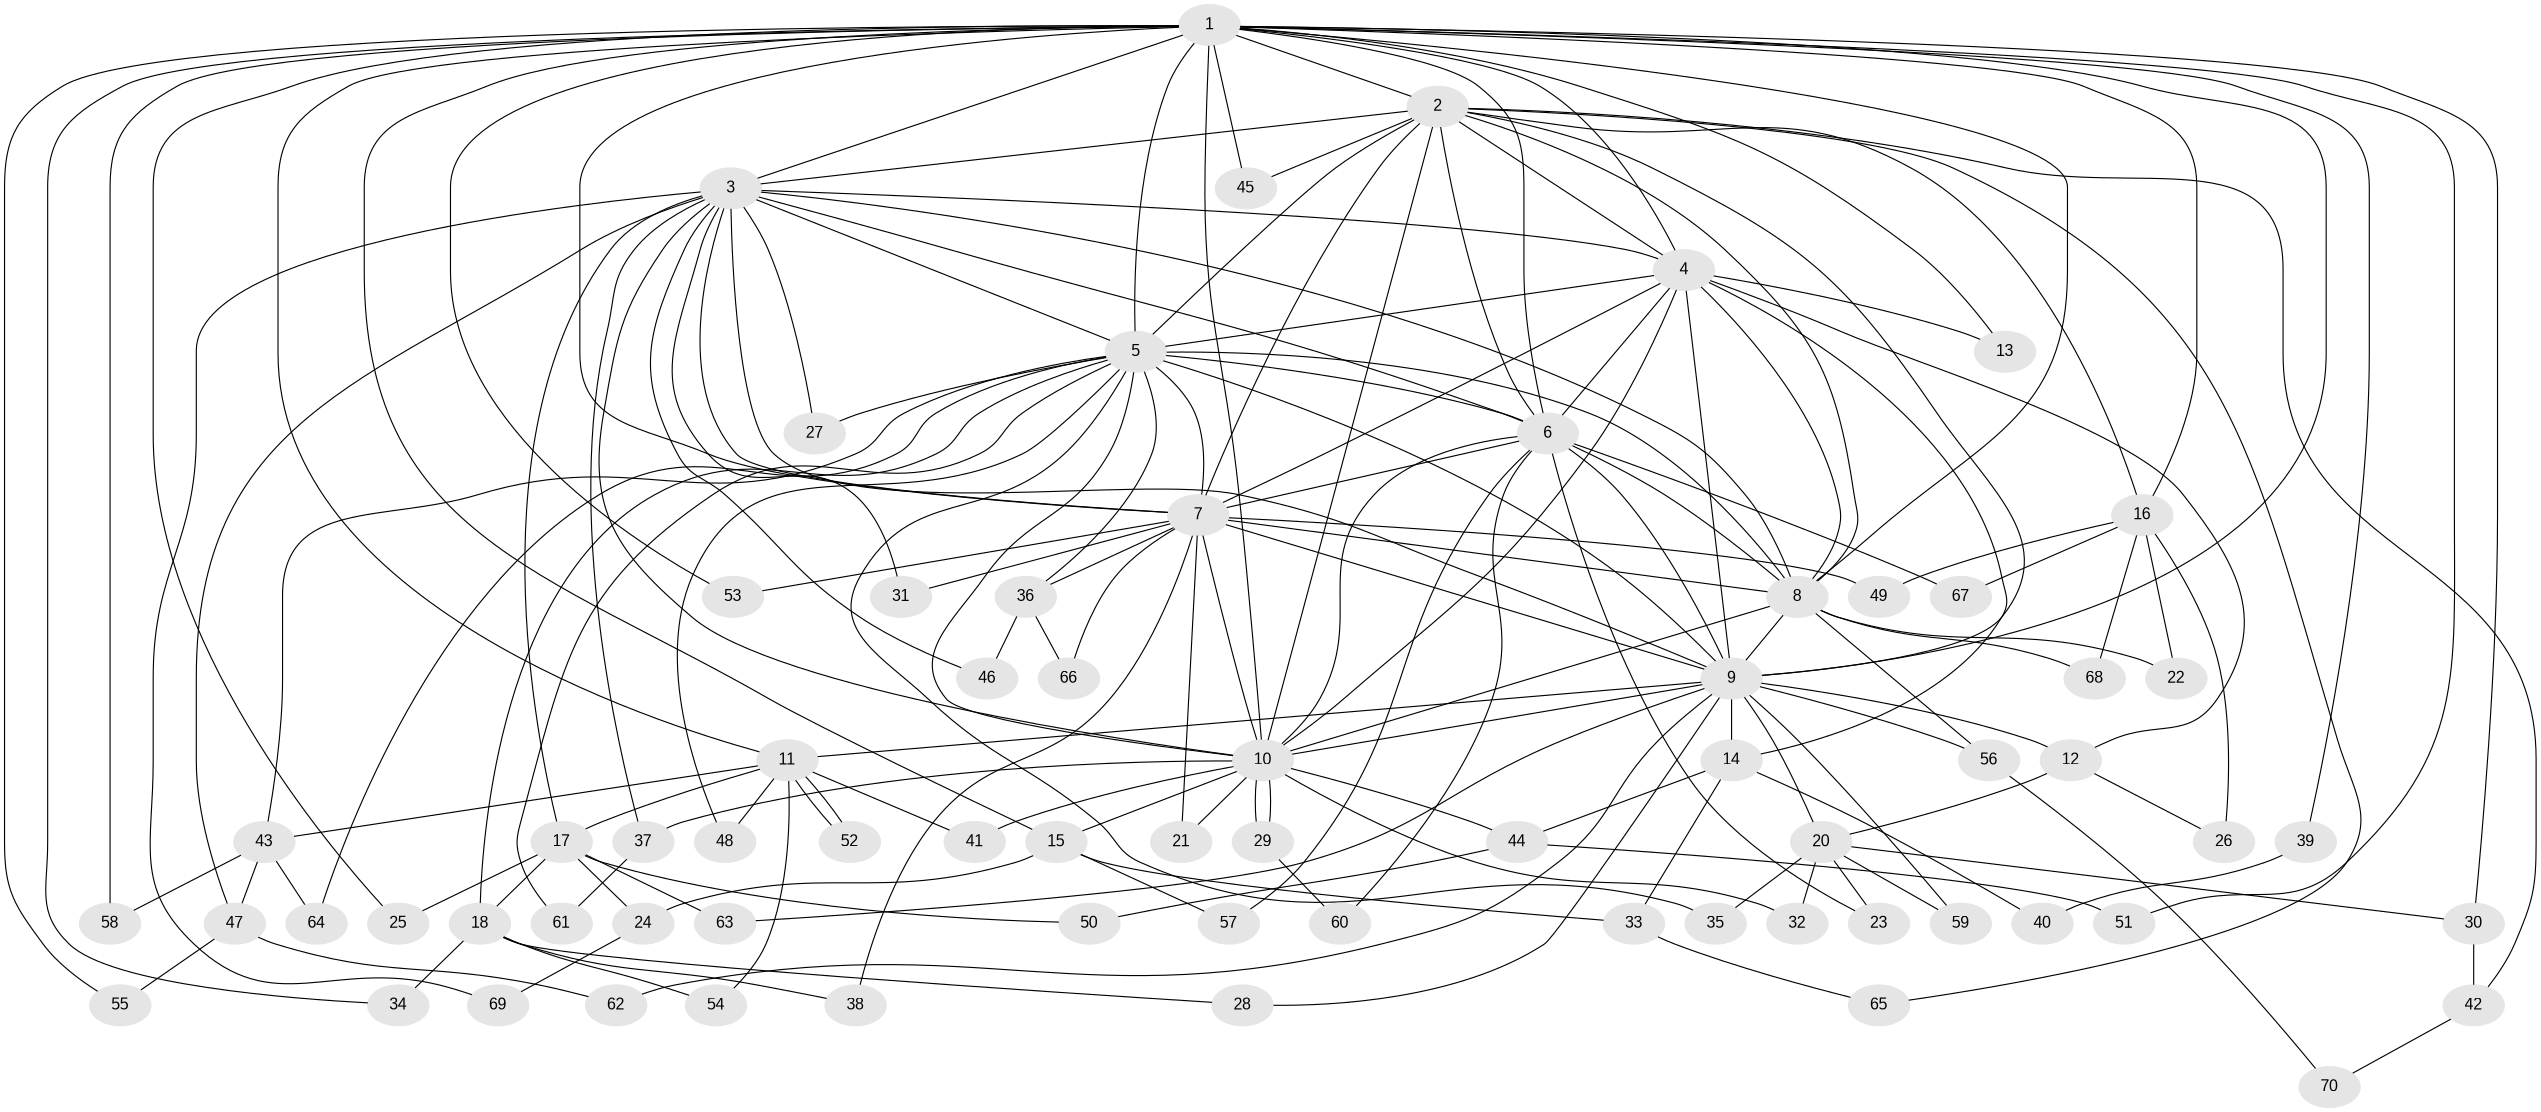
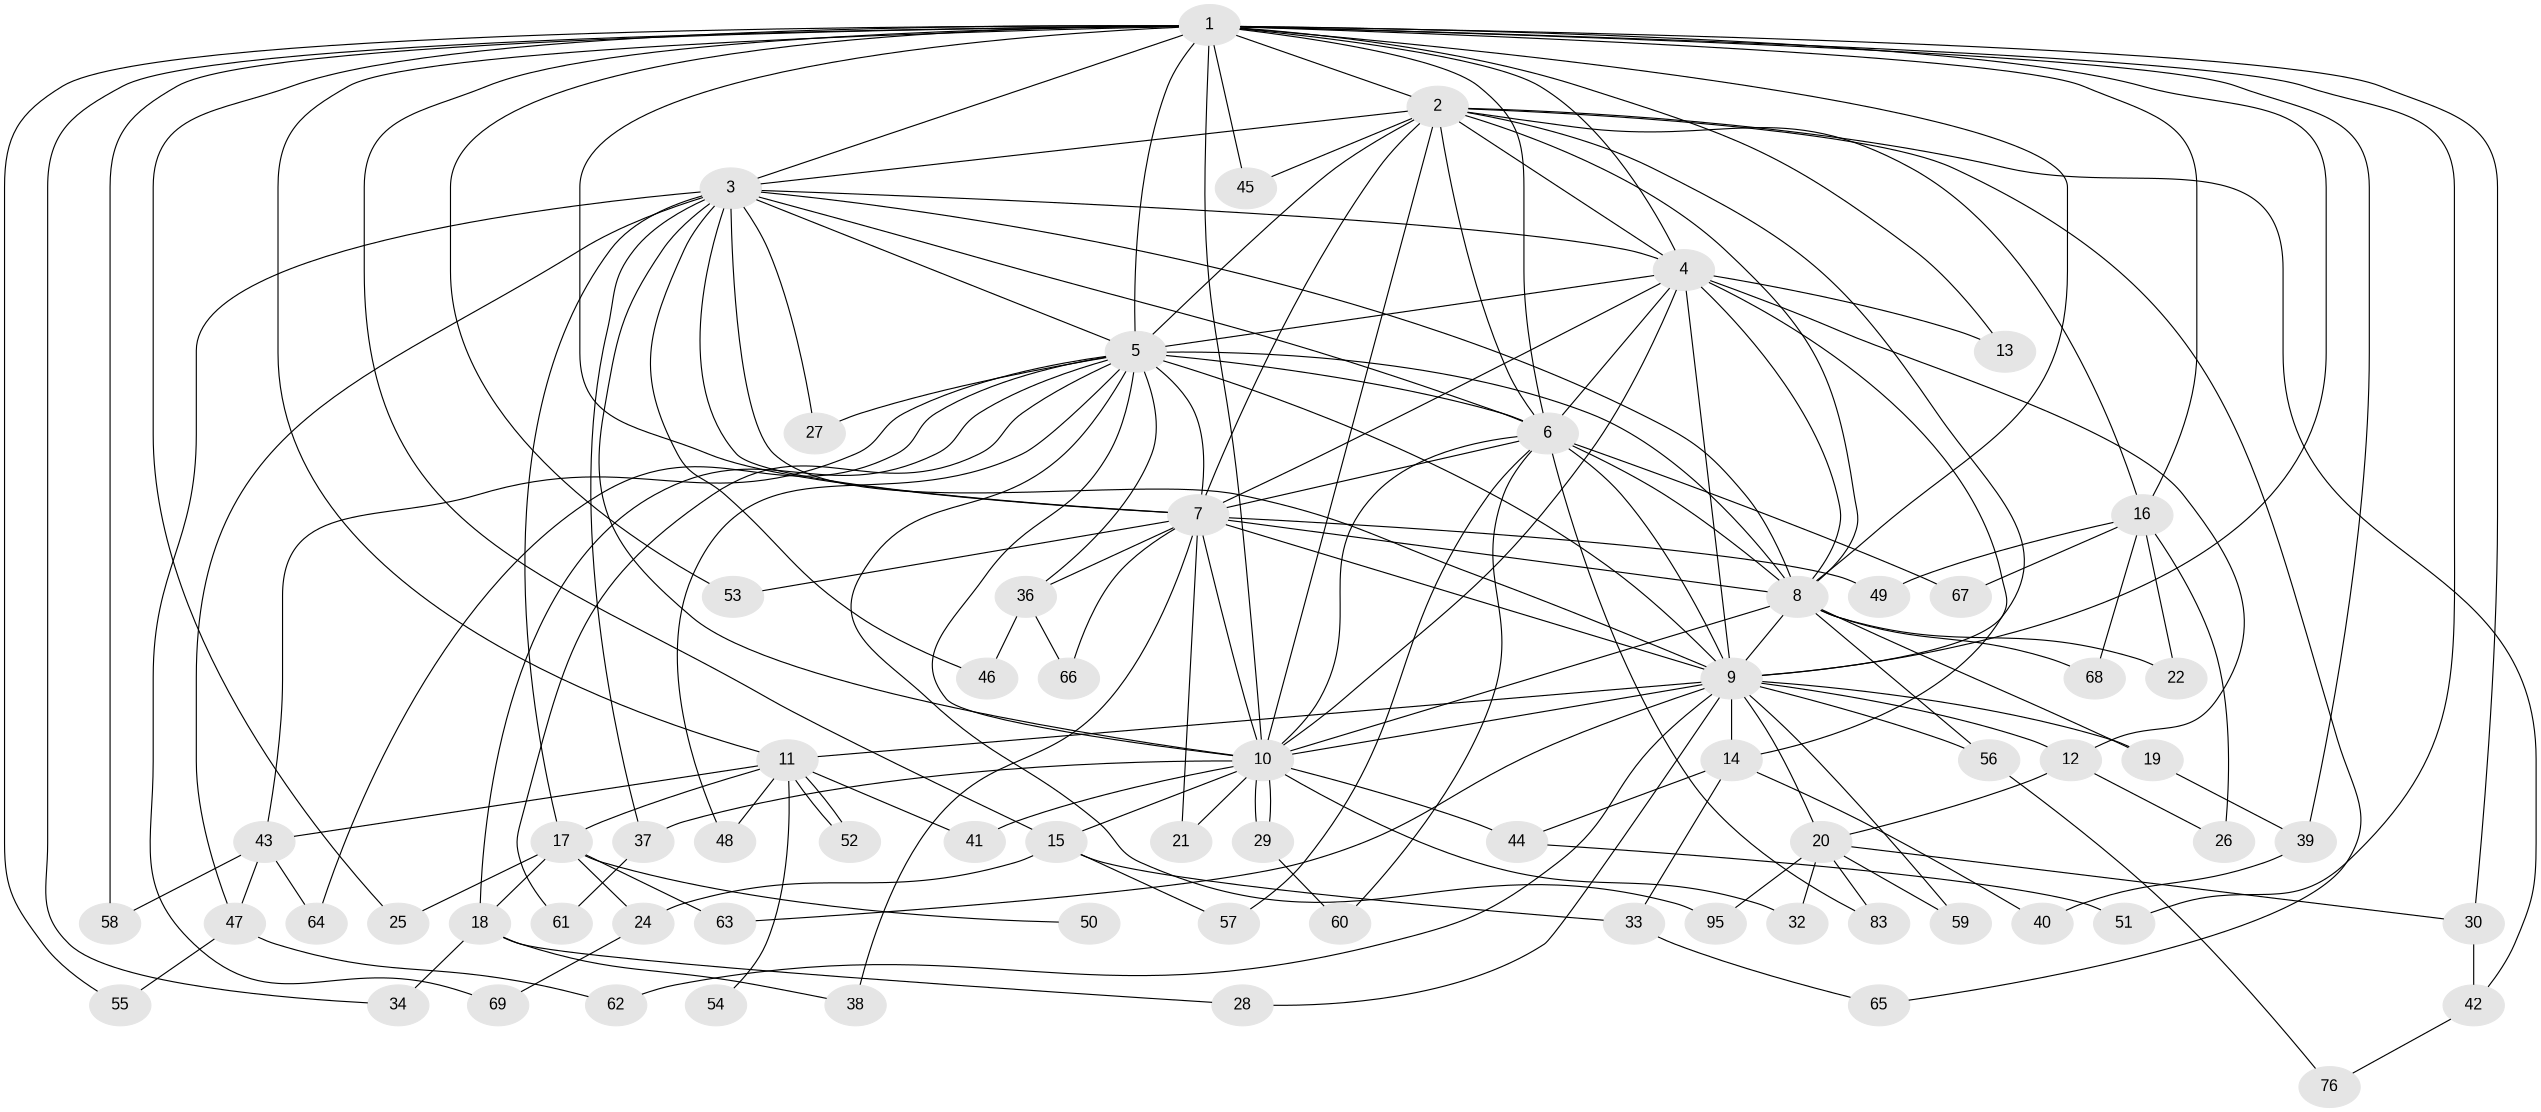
node "31": removed
node "19": added
edge "44" -- "50": removed
node "35": label "35" -> "95"
node "23": label "23" -> "83"
edge "18" -- "54": removed
node "70": label "70" -> "76"
